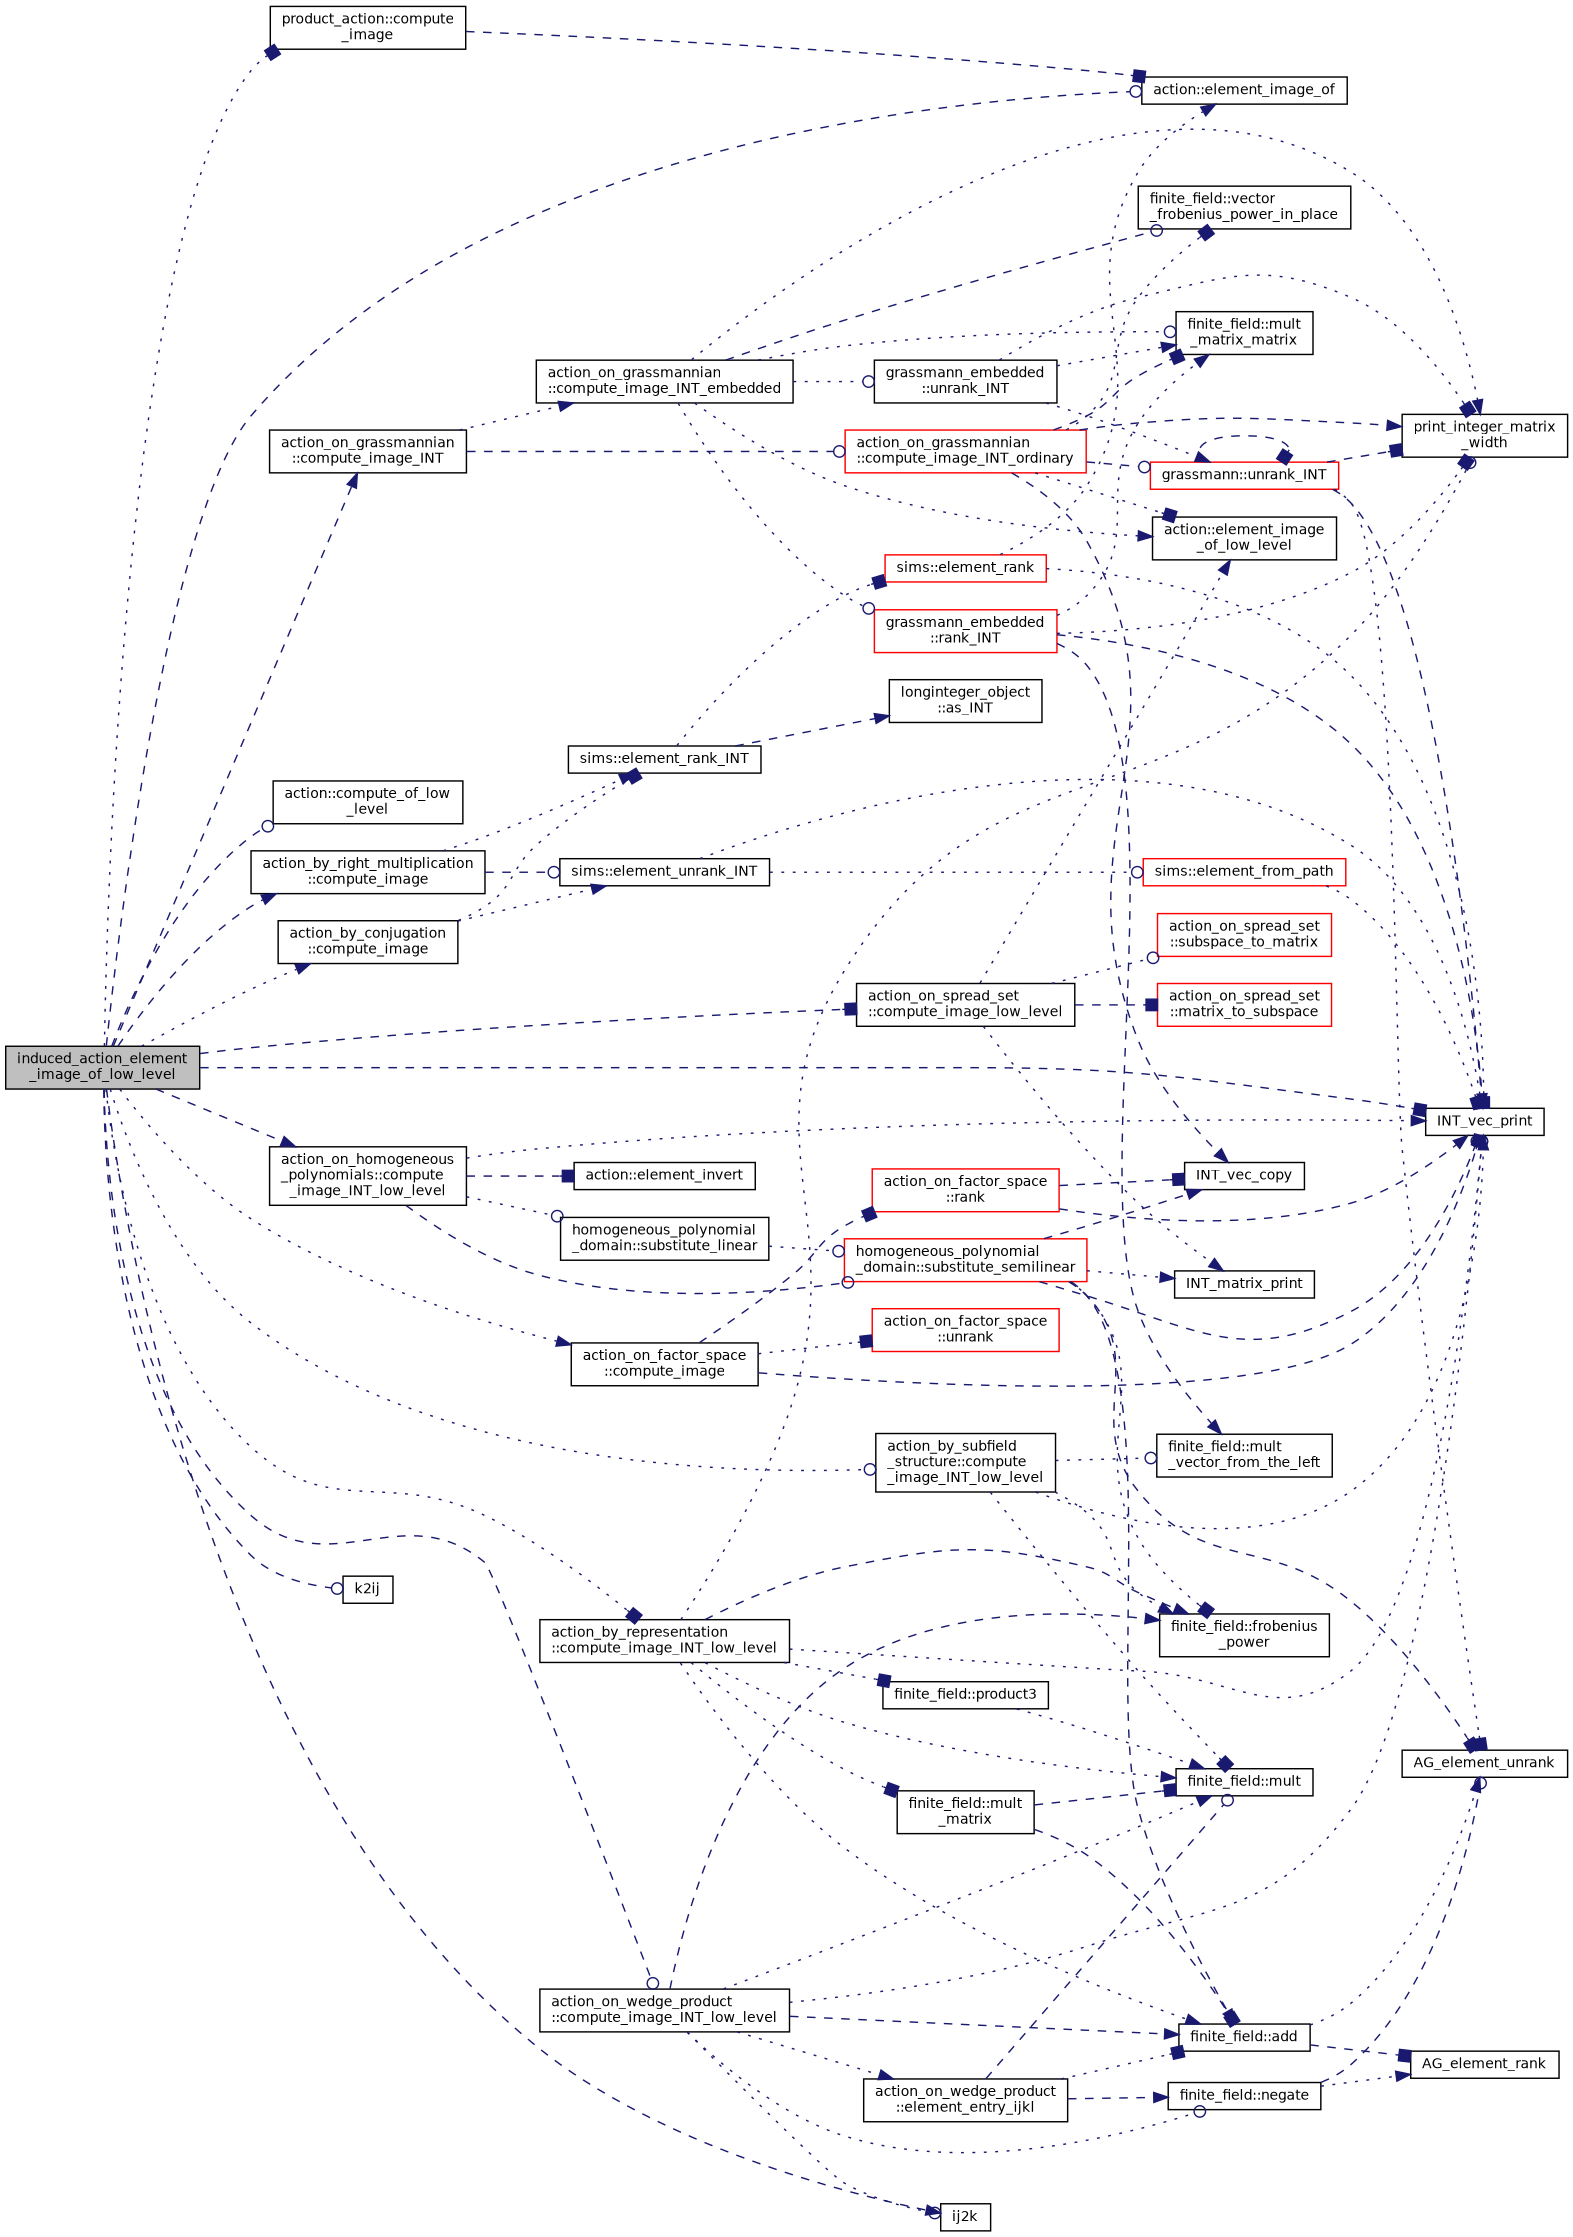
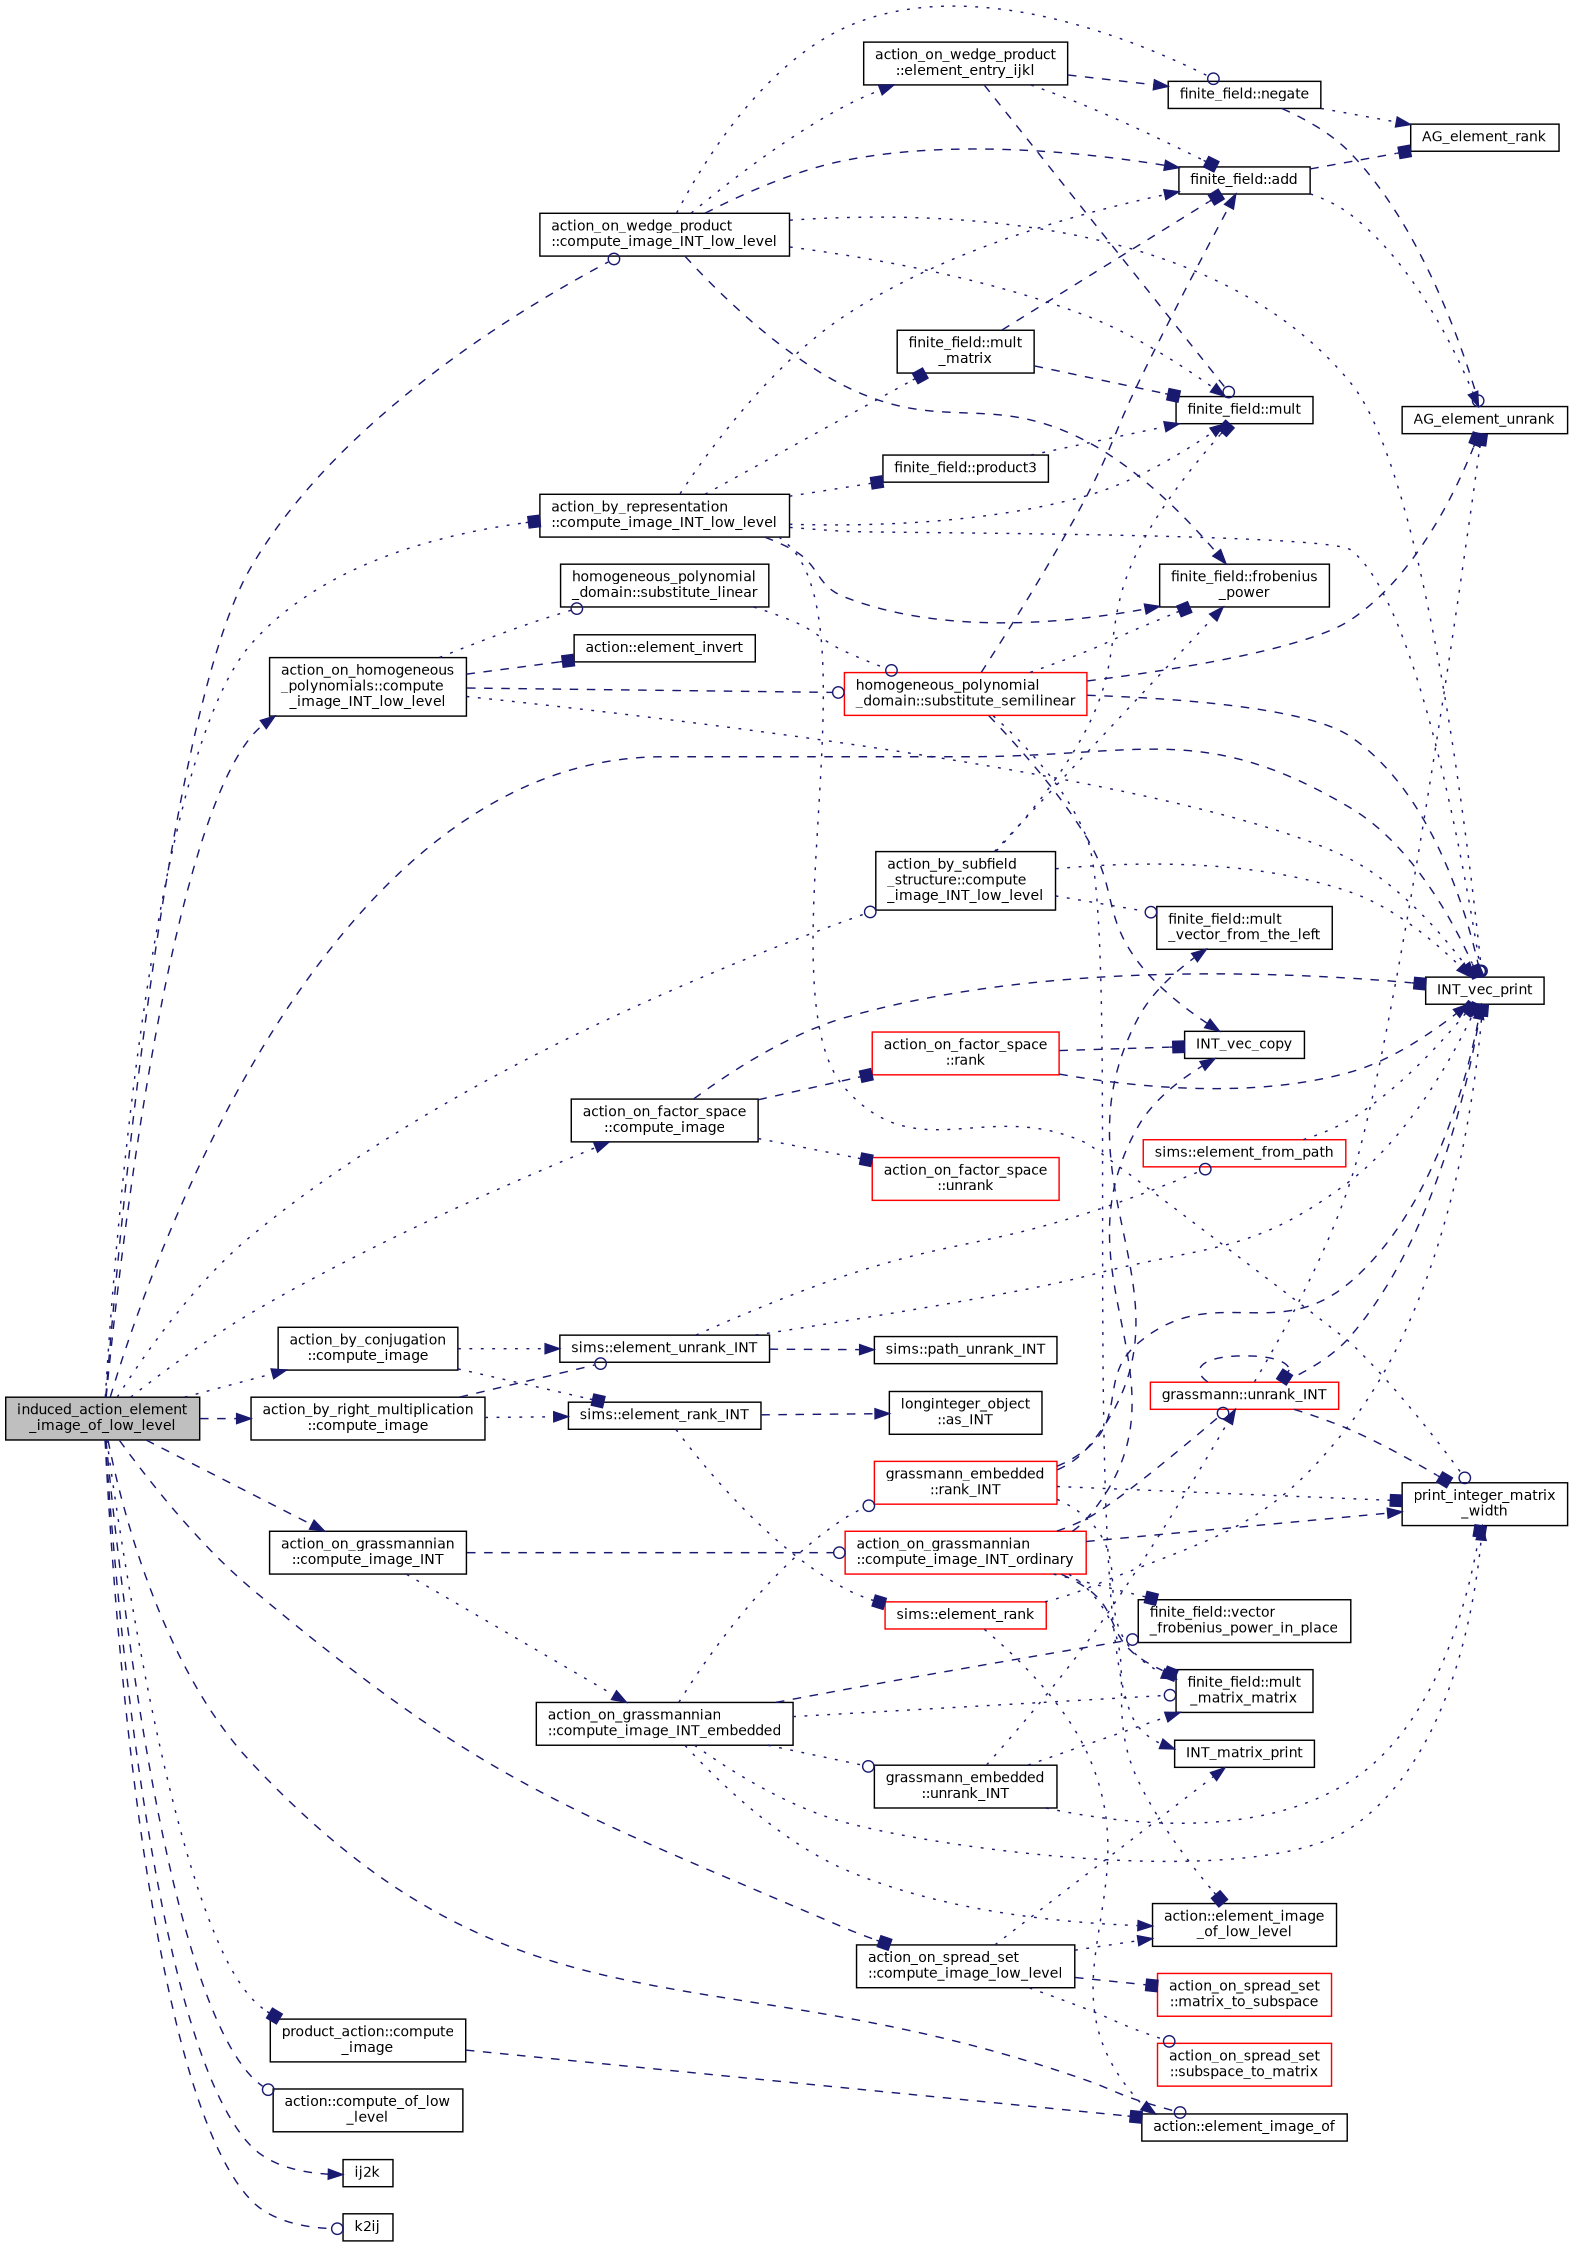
node "sims::path_unrank_INT": added
edge "action_on_wedge_product ::compute_image_INT_low_level" -> "ij2k": removed
